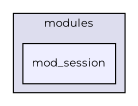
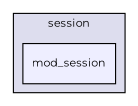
cluster "modules": label "modules" -> "session"
